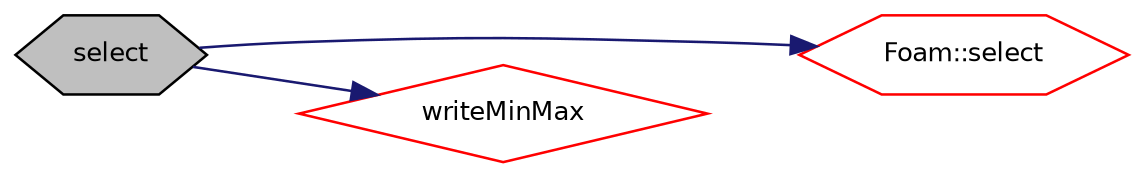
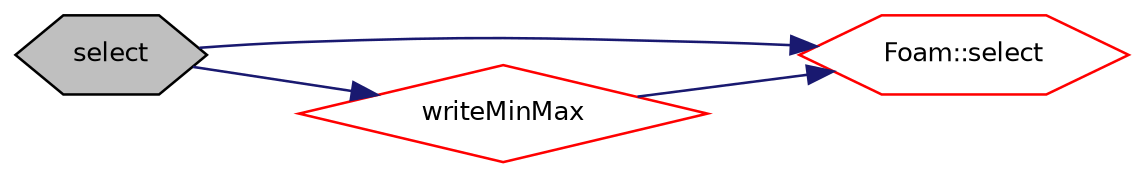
edge "writeMinMax" -> "Foam::select": added
